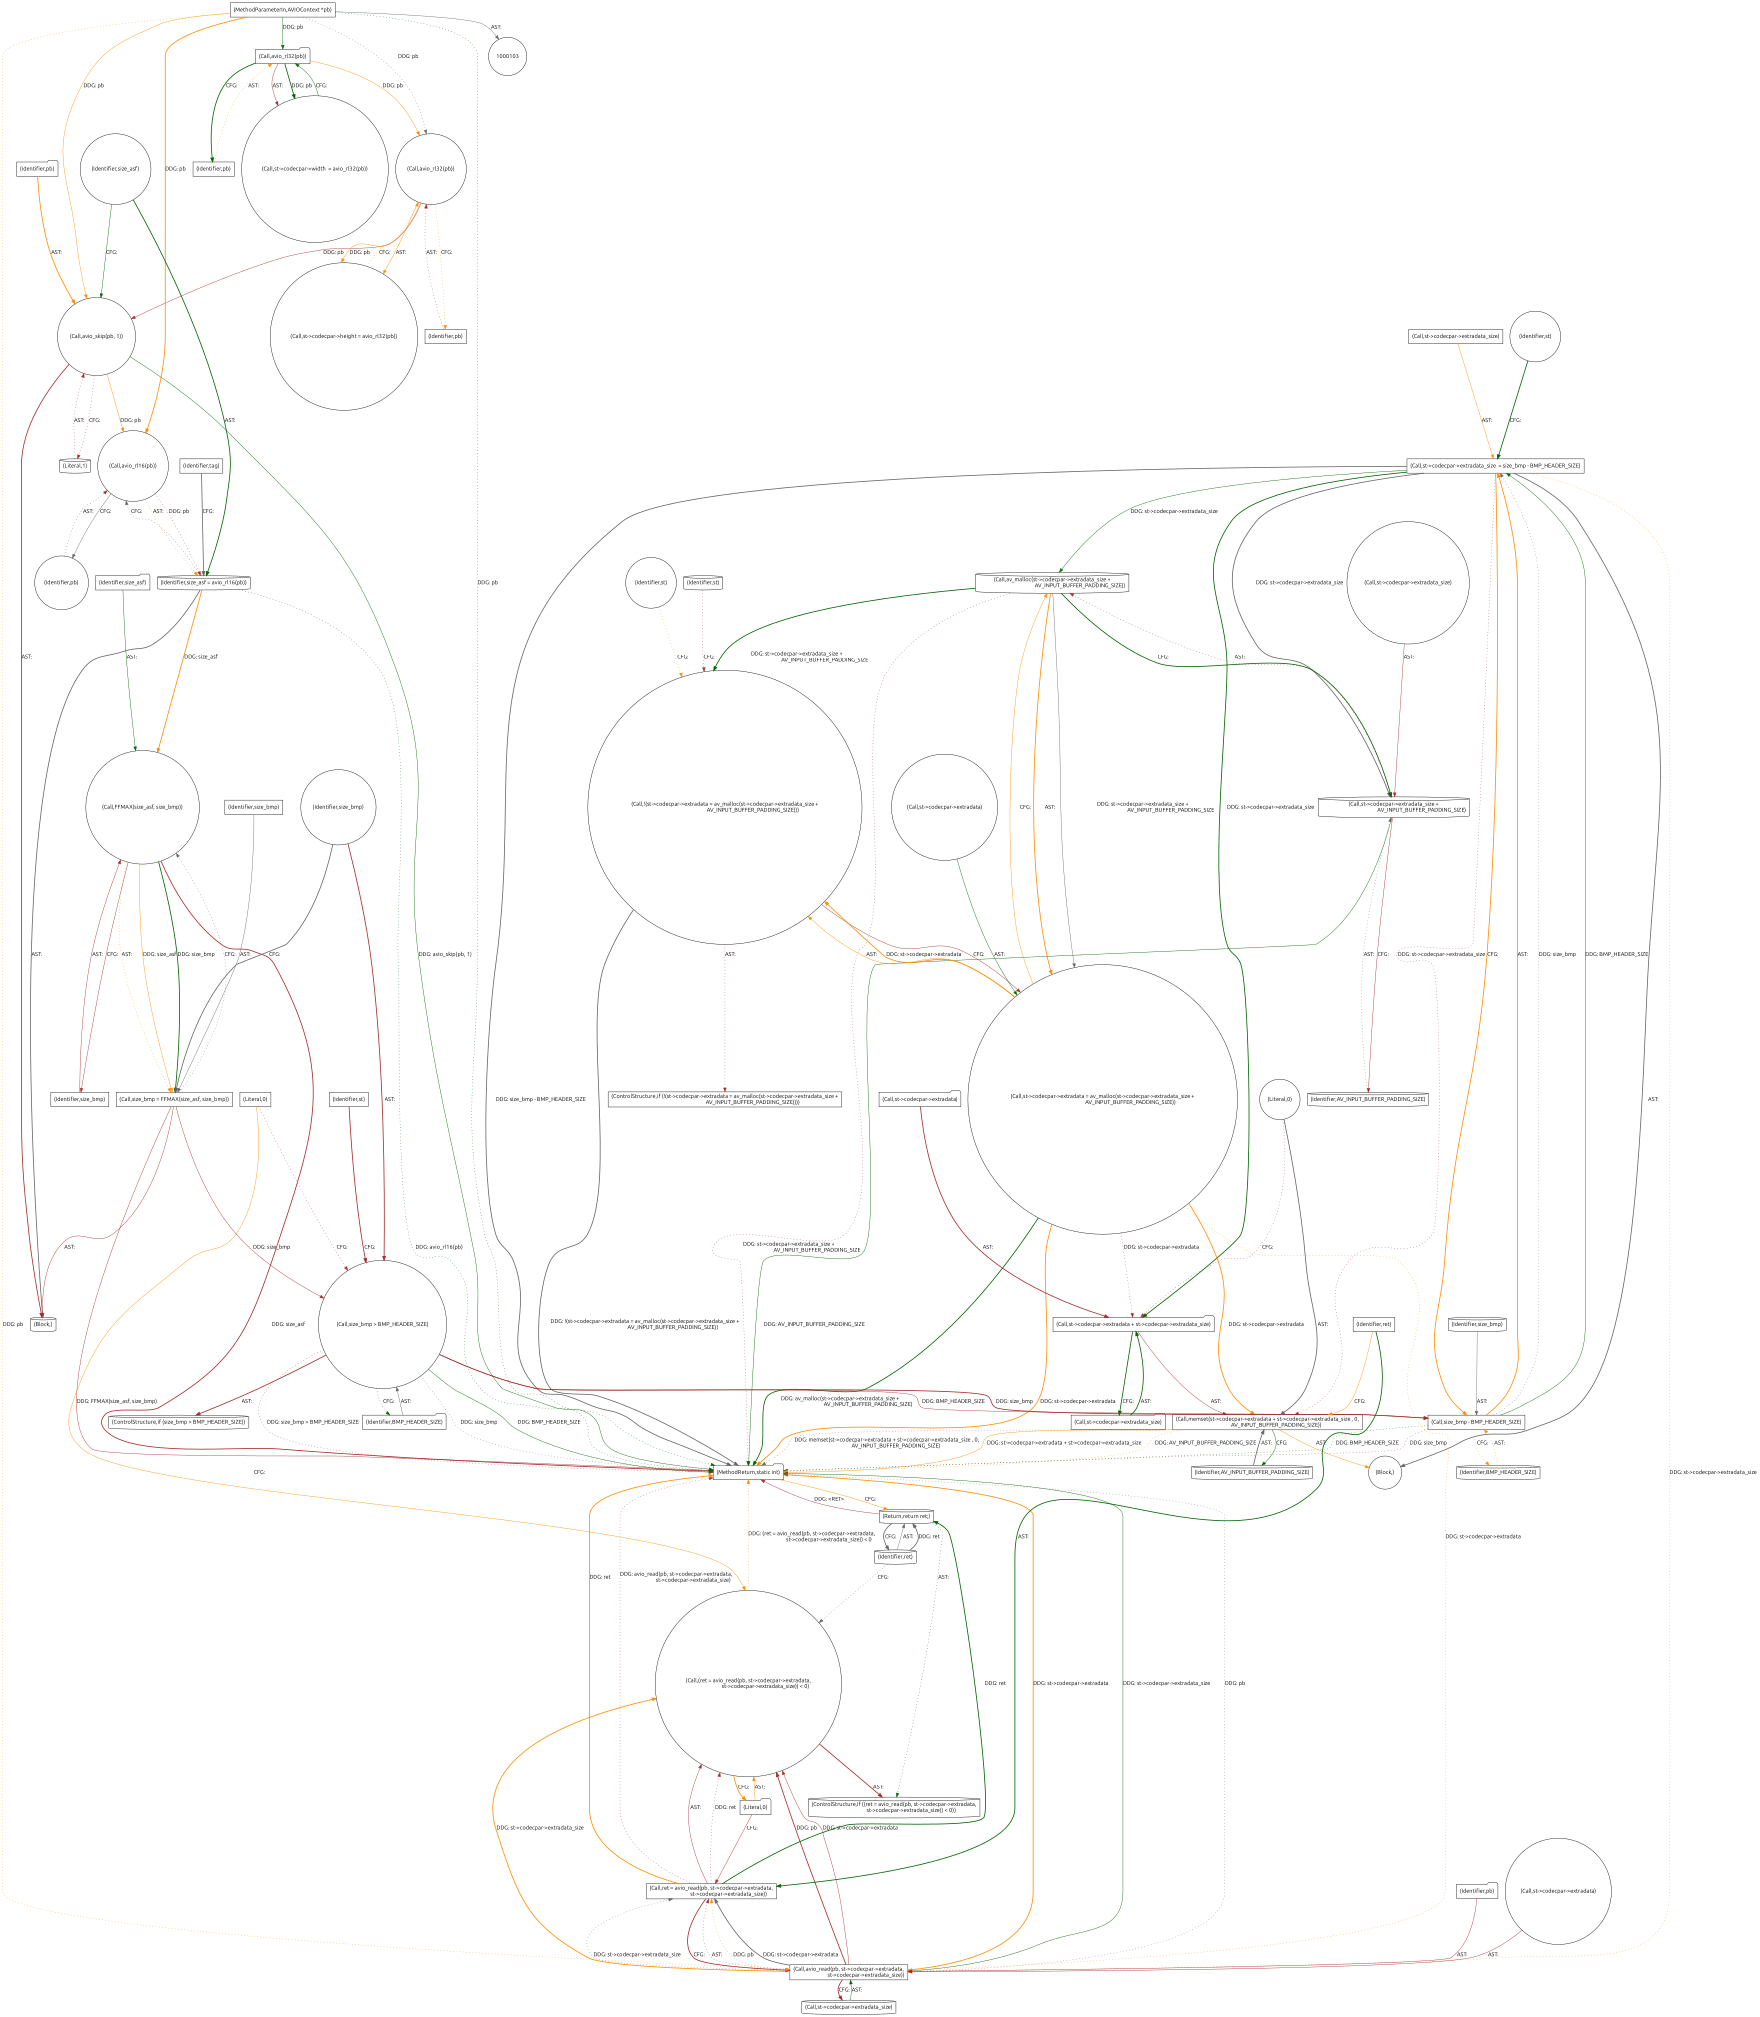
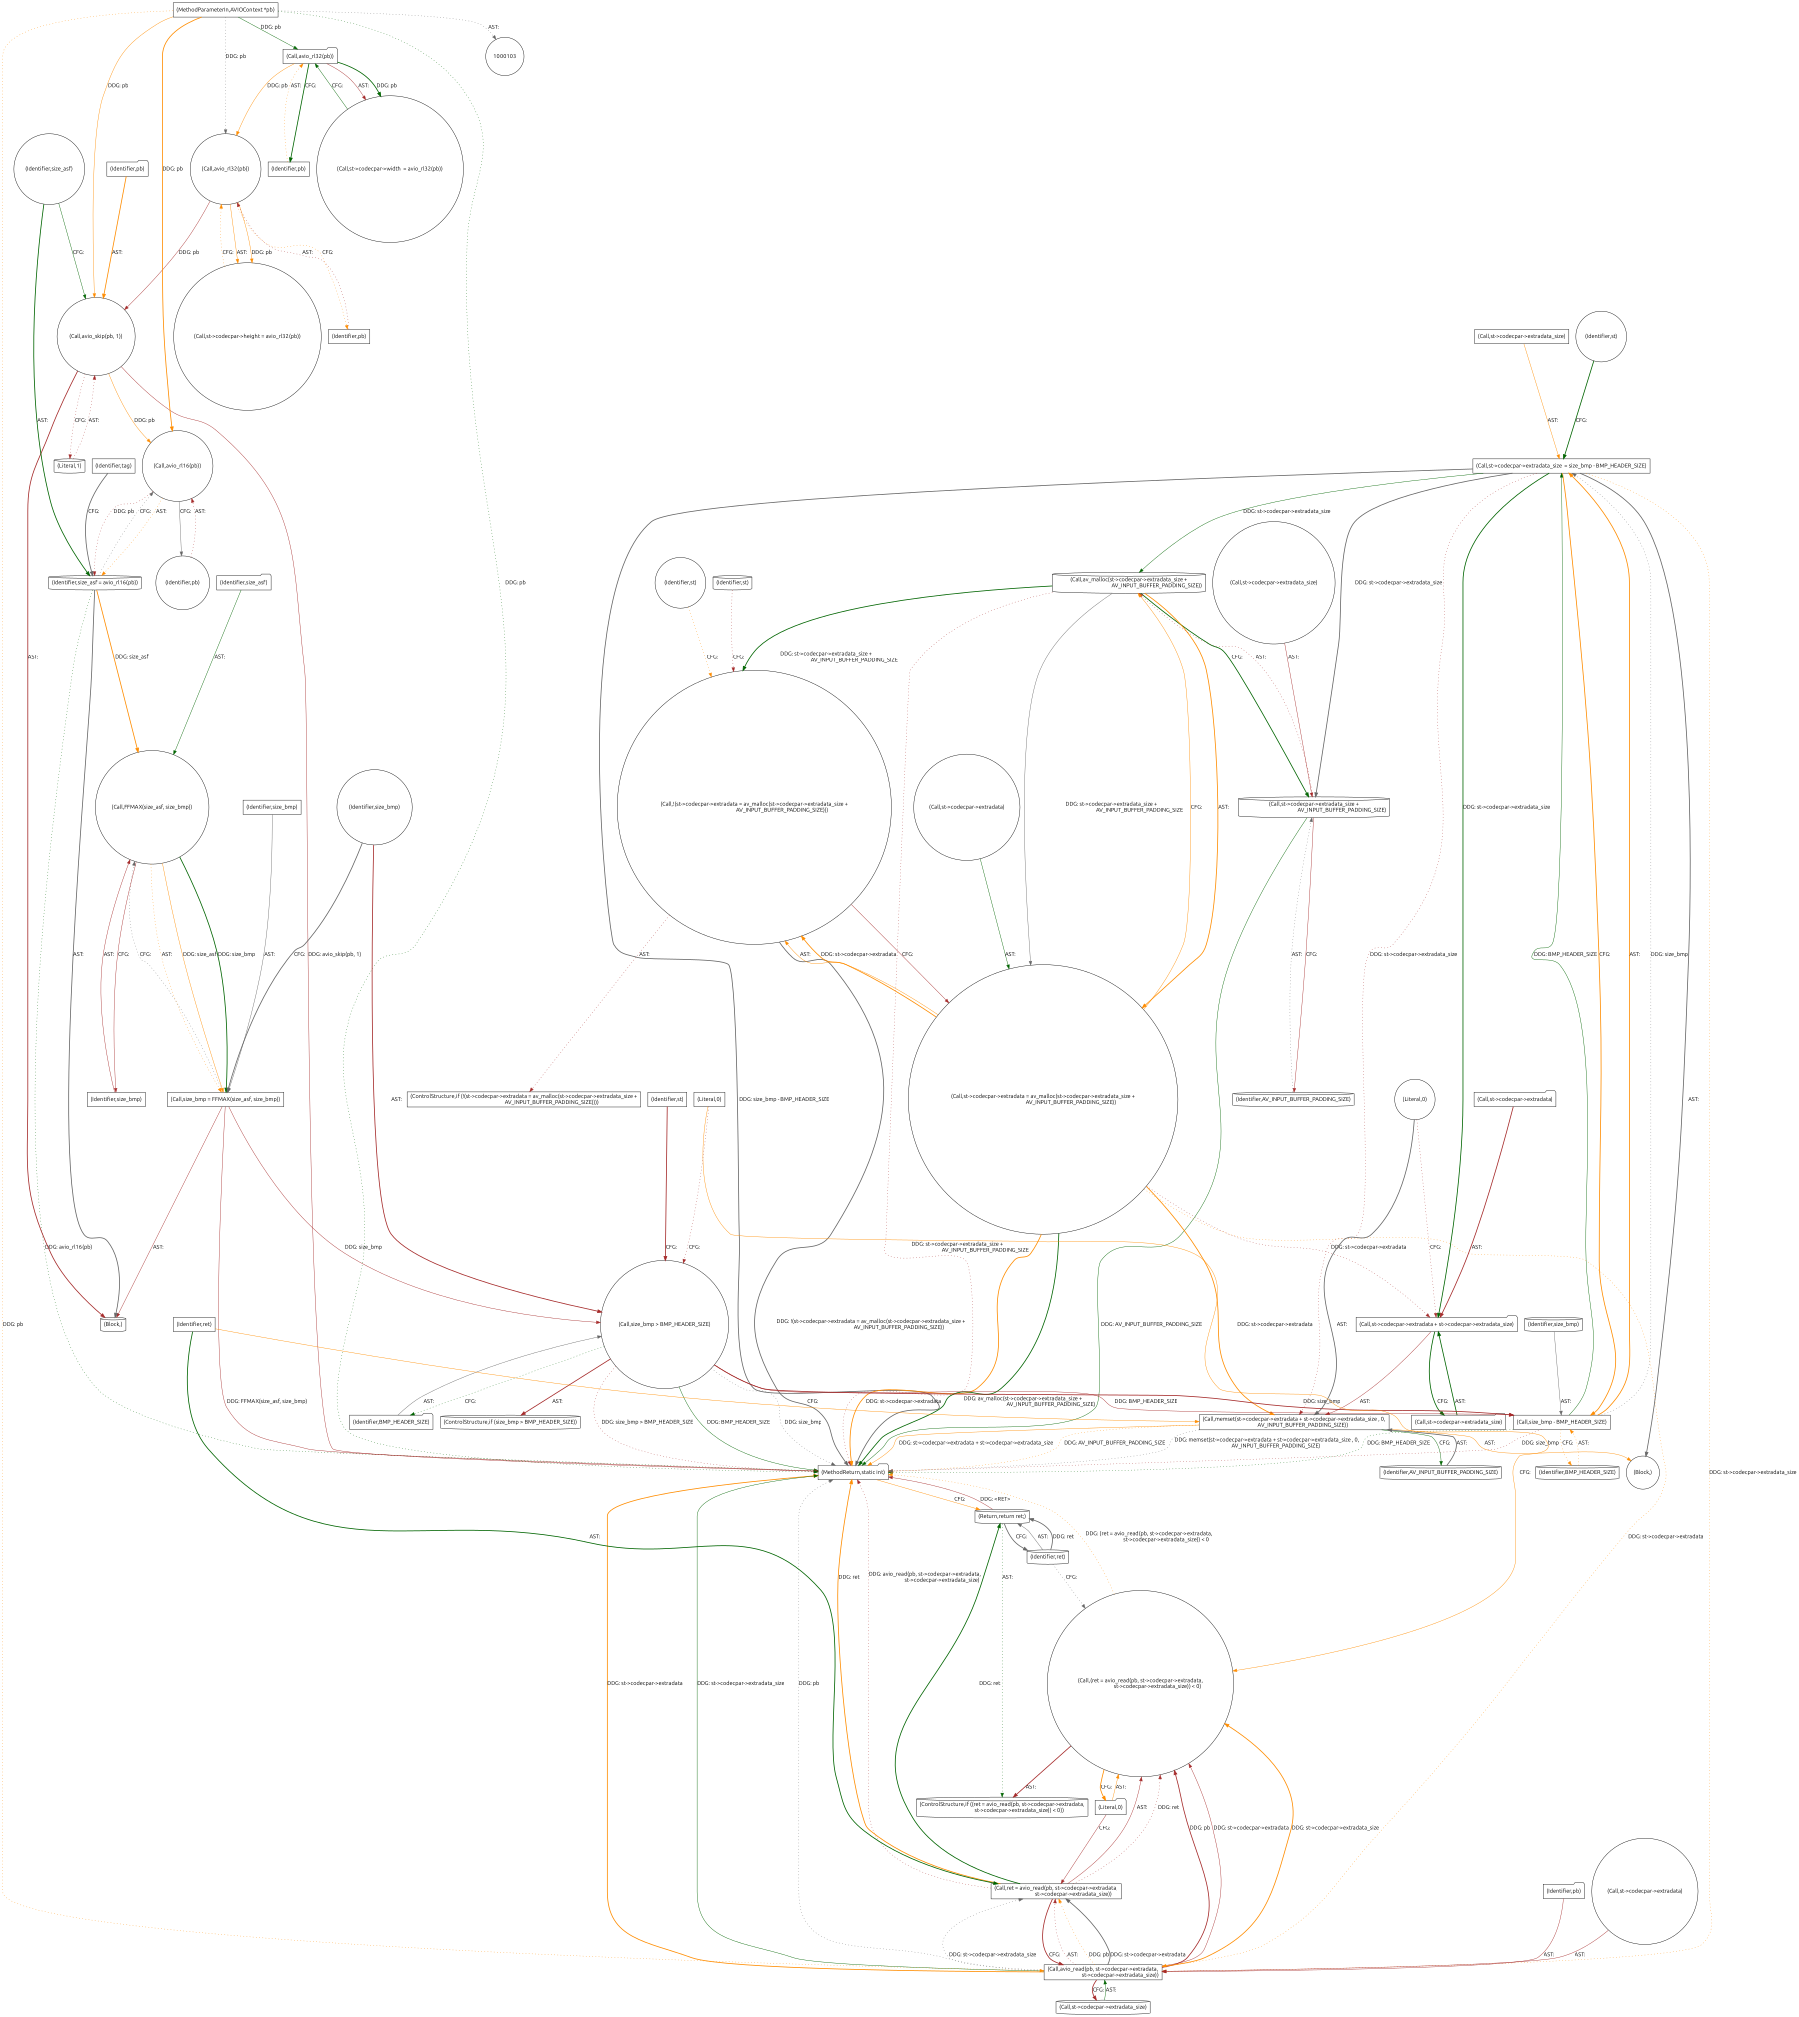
edge "(MethodParameterIn,AVIOContext *pb)" -> "1000103": style solid -> dotted
edge "(Call,avio_skip(pb, 1))" -> "(MethodReturn,static int)": color darkgreen -> brown
edge "(Call,FFMAX(size_asf, size_bmp))" -> "(MethodReturn,static int)": removed, label "DDG: size_asf"
